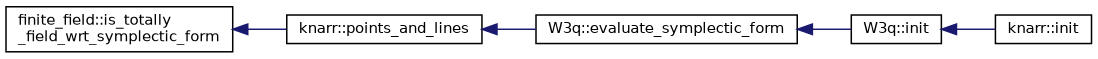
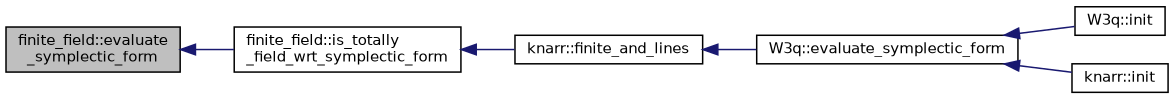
node "knarr::points_and_lines": label "knarr::points_and_lines" -> "knarr::finite_and_lines"
edge "knarr::init" -> "W3q::init": now "knarr::init" -> "W3q::evaluate_symplectic_form"
node "finite_field::evaluate _symplectic_form": added
